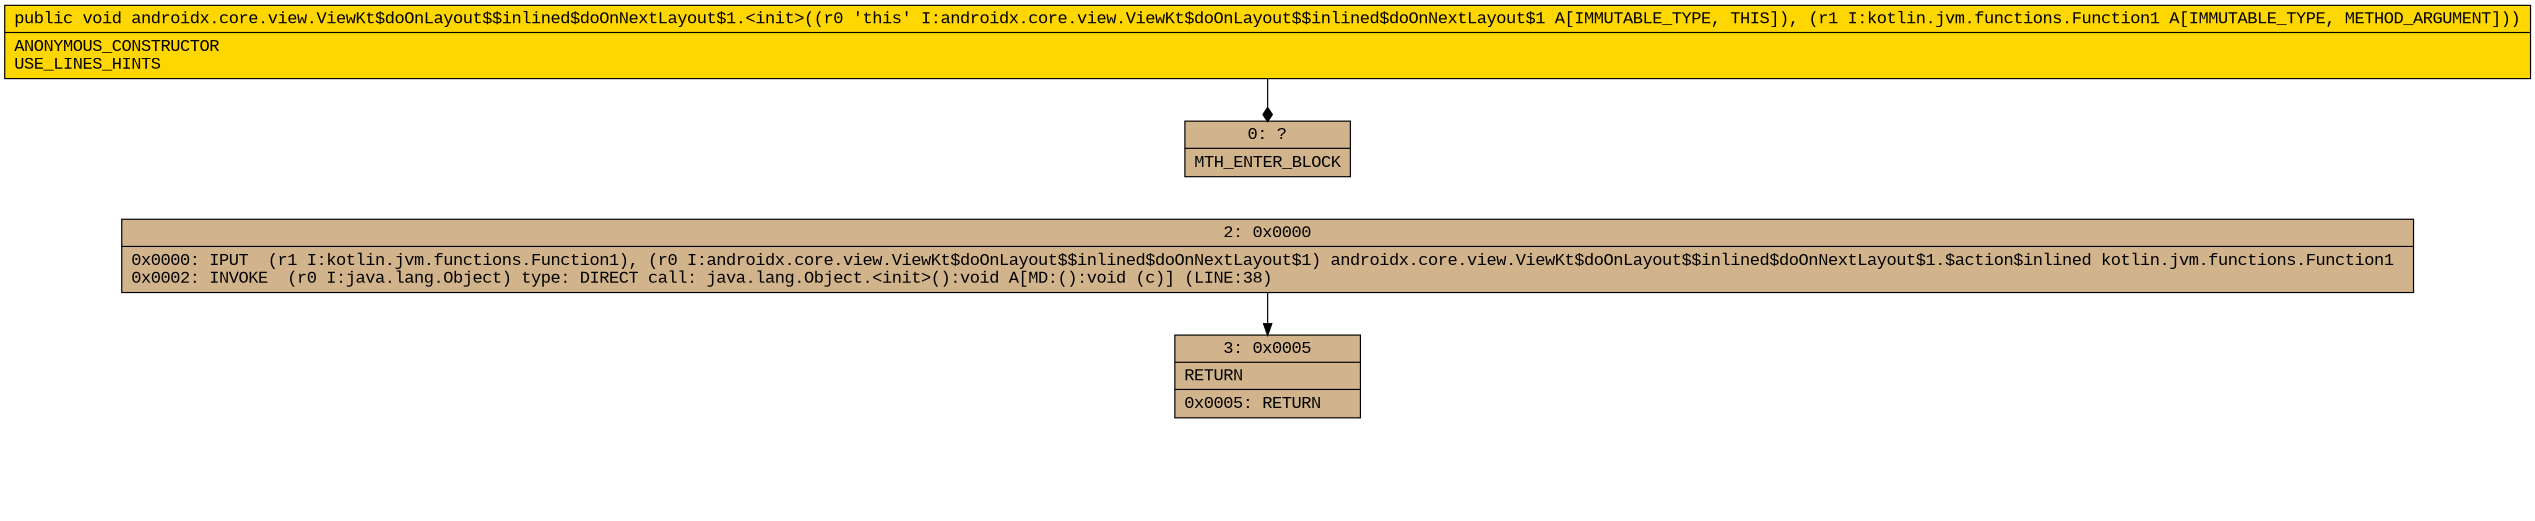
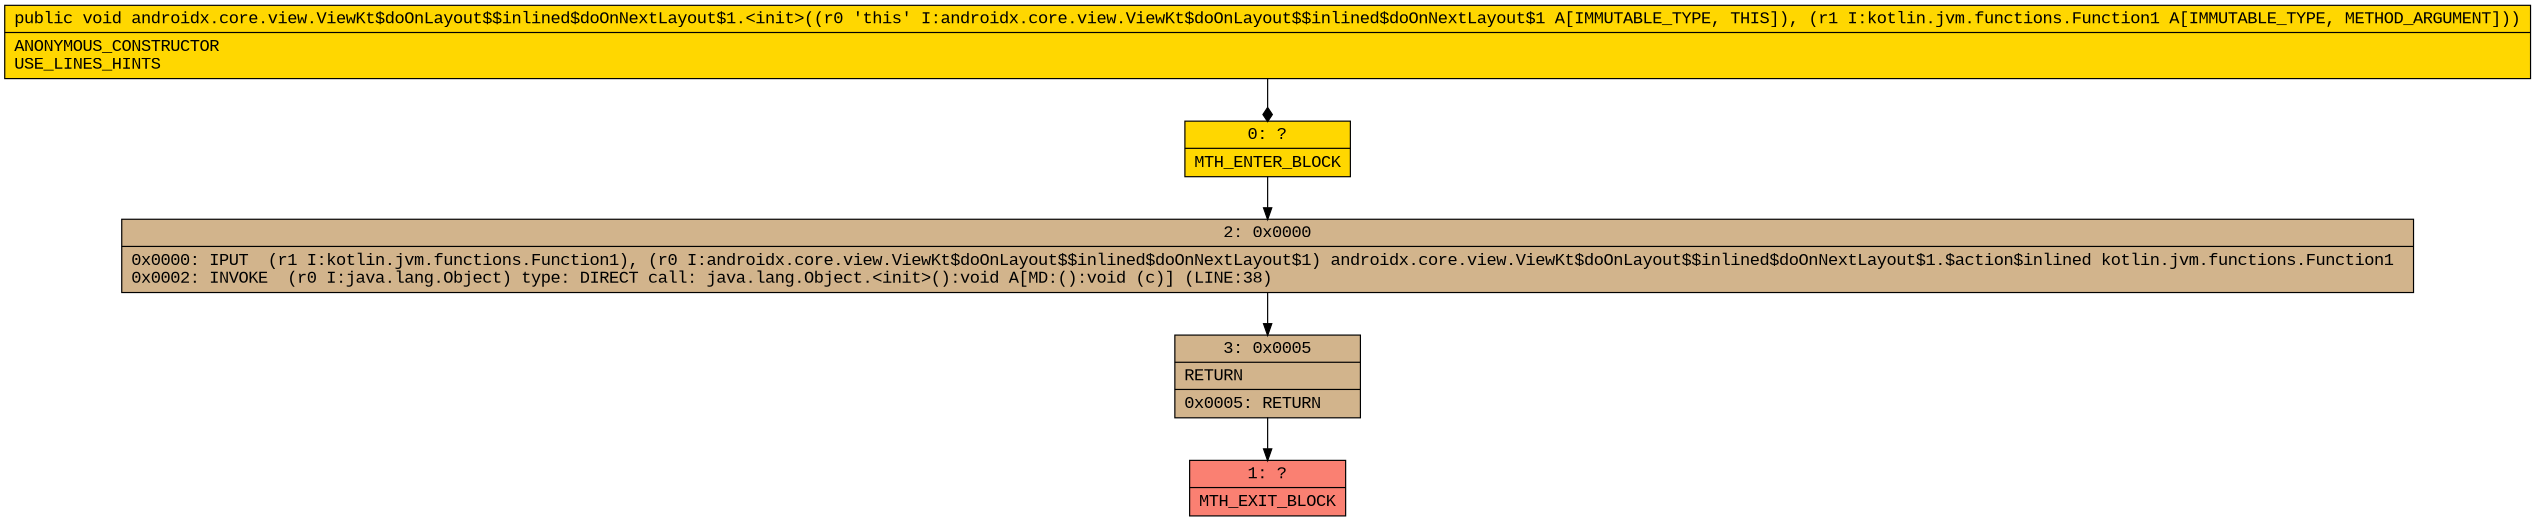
node "0: ?": fillcolor tan -> gold
edge "0: ?" -> "2: 0x0000": added
node "1: ?": added
